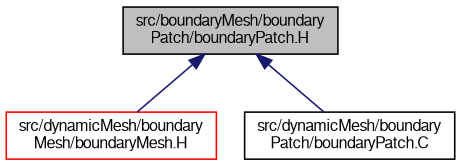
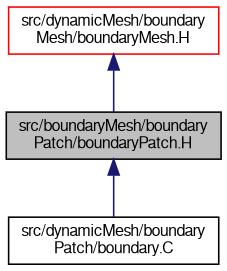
edge "src/dynamicMesh/boundary Mesh/boundaryMesh.H" -> "src/boundaryMesh/boundary Patch/boundaryPatch.H": reversed
node "src/dynamicMesh/boundary Patch/boundaryPatch.C": label "src/dynamicMesh/boundary Patch/boundaryPatch.C" -> "src/dynamicMesh/boundary Patch/boundary.C"
